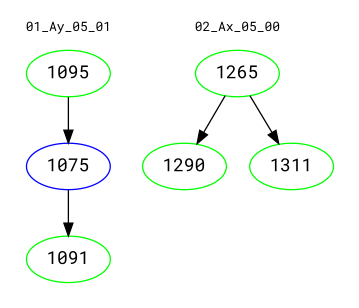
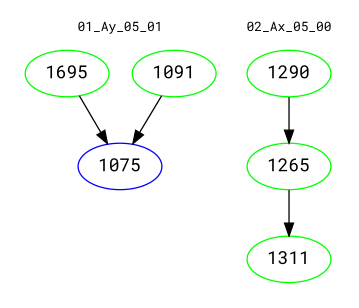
node "1095": label "1095" -> "1695"
edge "1265" -> "1290": reversed
edge "1075" -> "1091": reversed
